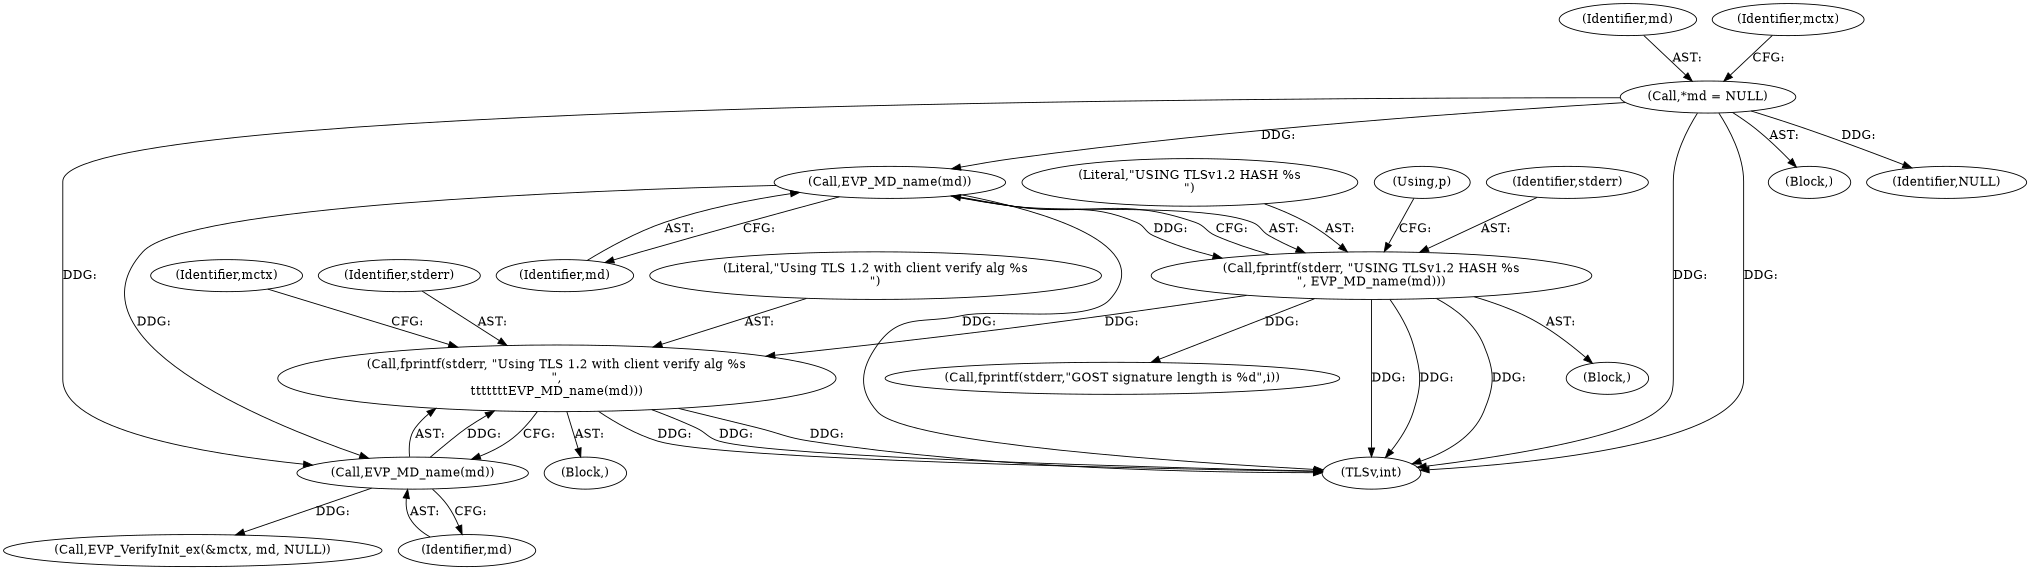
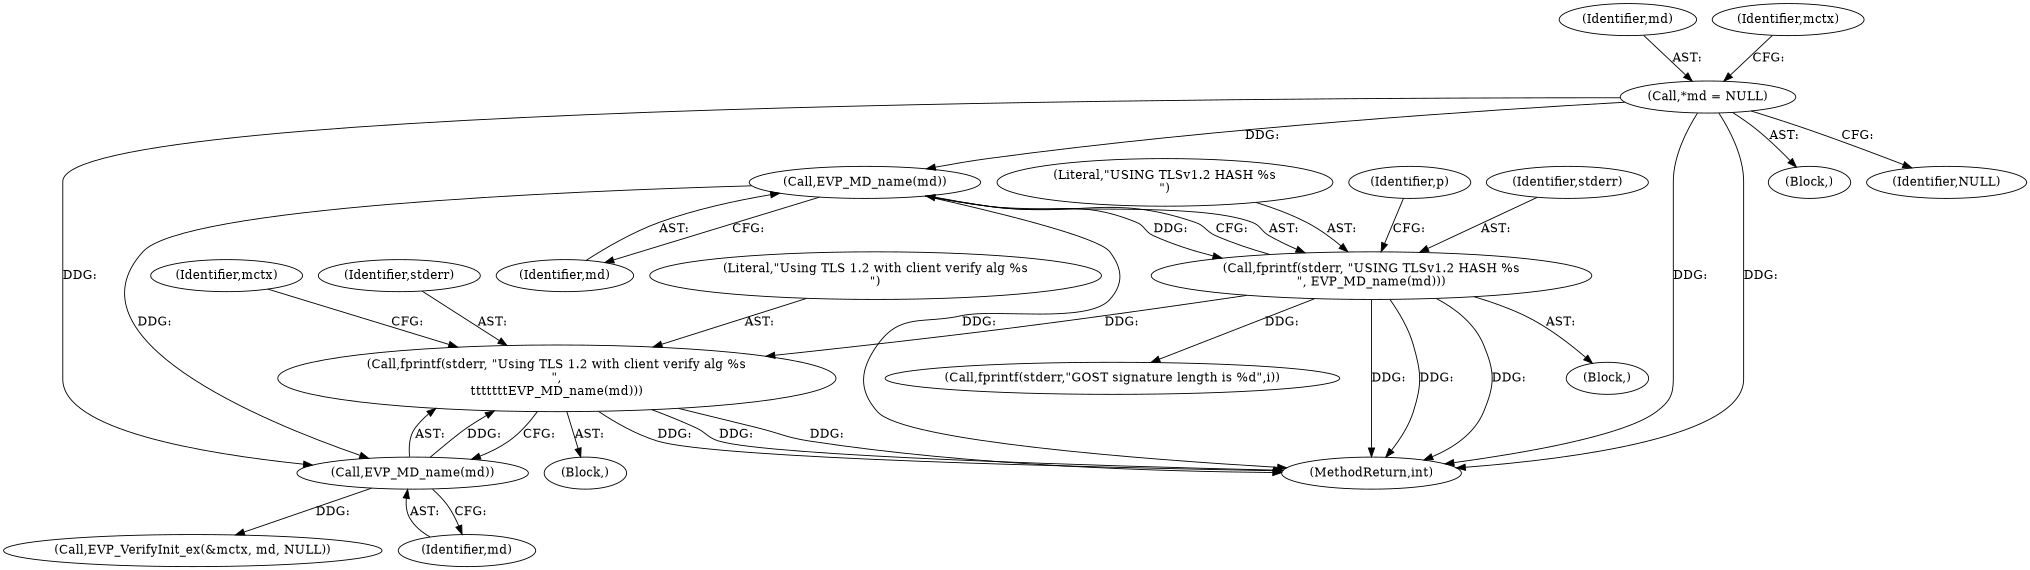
edge "(Call,*md = NULL)" -> "(Identifier,NULL)": label "DDG: " -> "CFG: "
node "(Using,p)": label "(Using,p)" -> "(Identifier,p)"
node "(TLSv,int)": label "(TLSv,int)" -> "(MethodReturn,int)"
